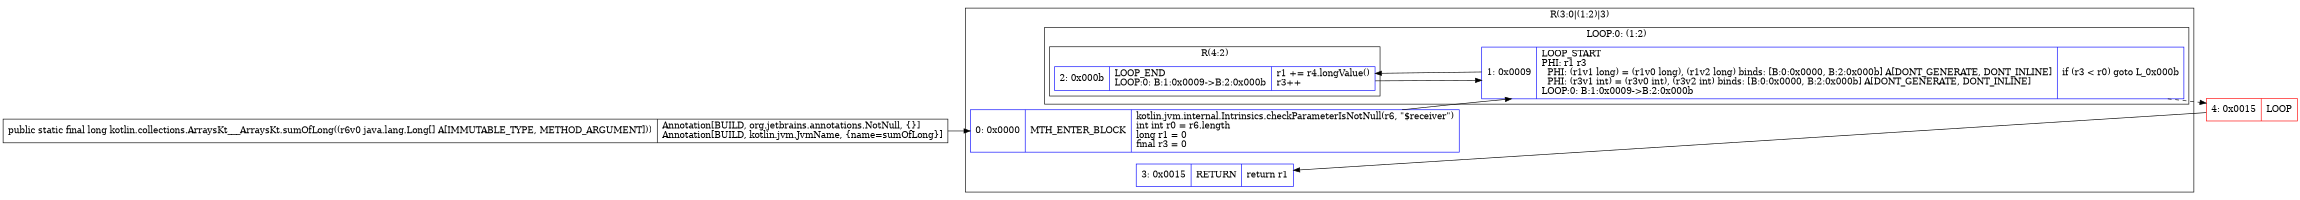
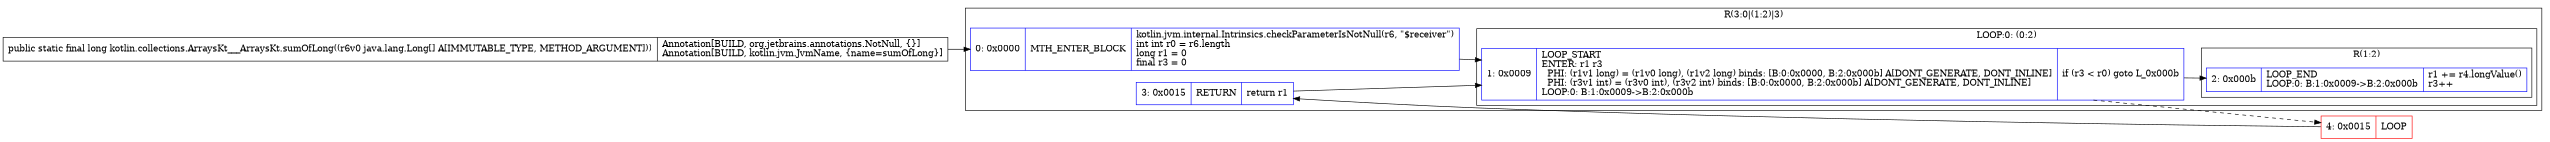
cluster "LOOP:0: (1:2)": label "LOOP:0: (1:2)" -> "LOOP:0: (0:2)"
cluster "R(4:2)": label "R(4:2)" -> "R(1:2)"
node "1: 0x0009": text "PHI: r1 r3" -> "ENTER: r1 r3"
edge "2: 0x000b" -> "1: 0x0009": now "3: 0x0015" -> "1: 0x0009"
